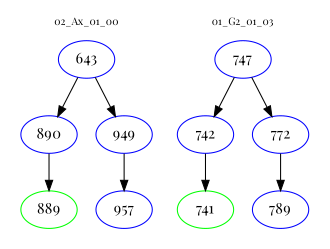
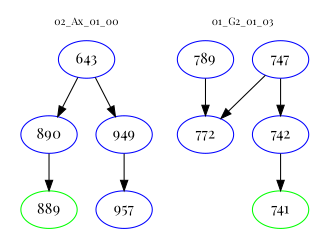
edge "772" -> "789": reversed
